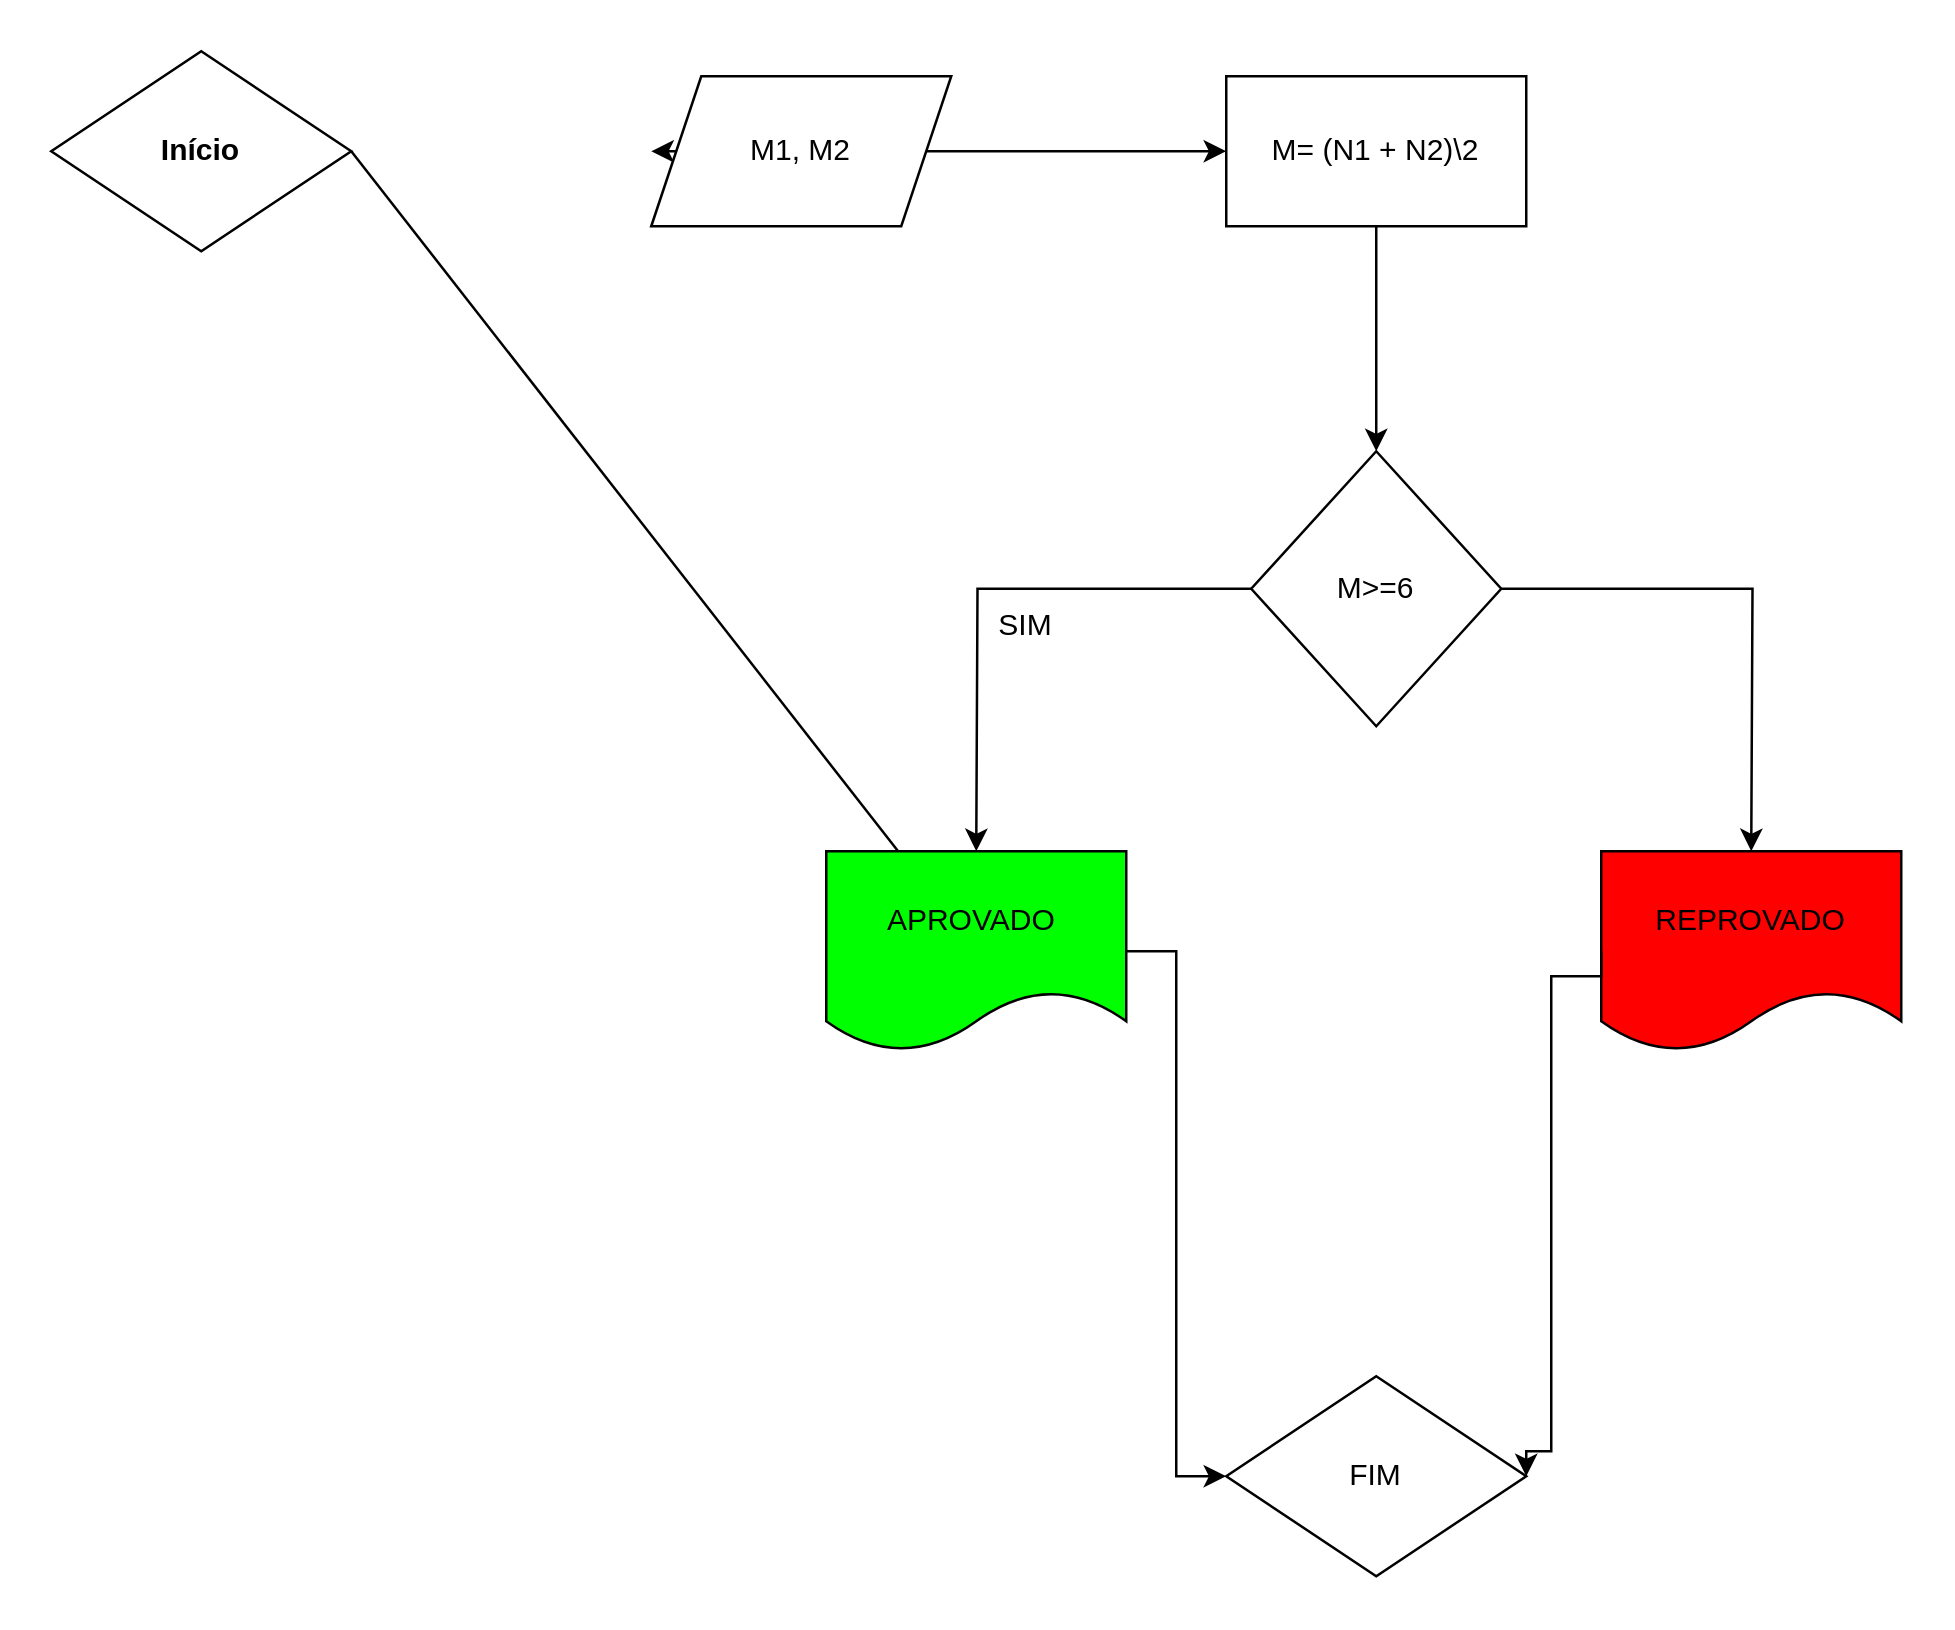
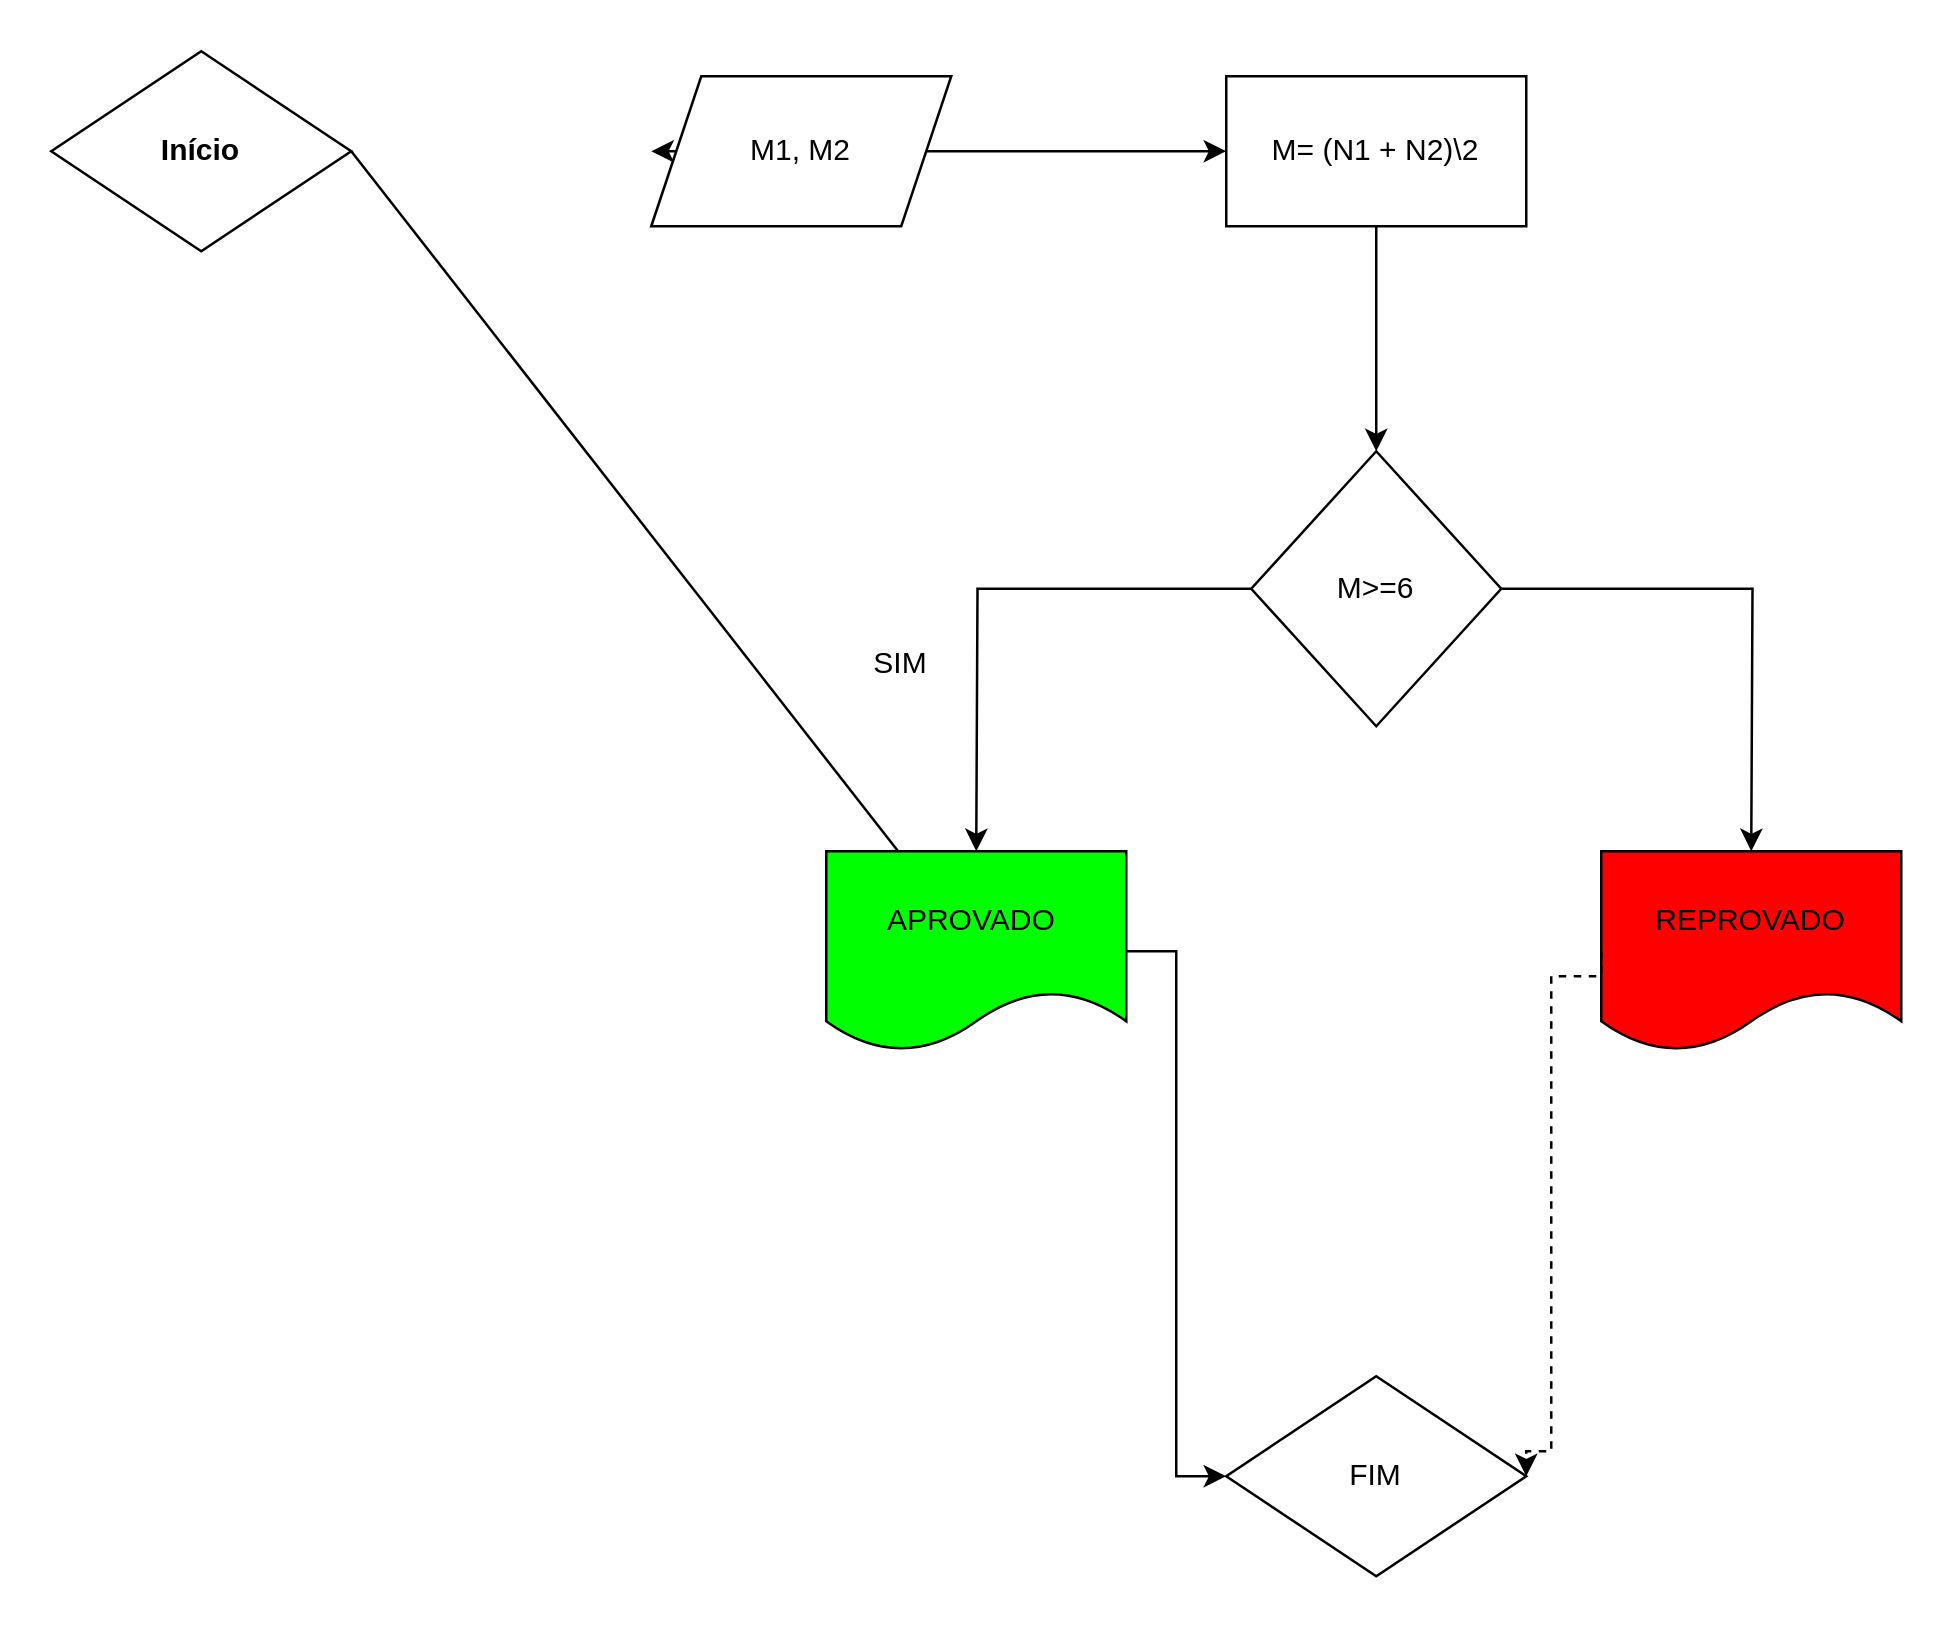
node "SIM": moved (1026, 626) -> (901, 664)
edge "REPROVADO" -> "FIM": style solid -> dashed
